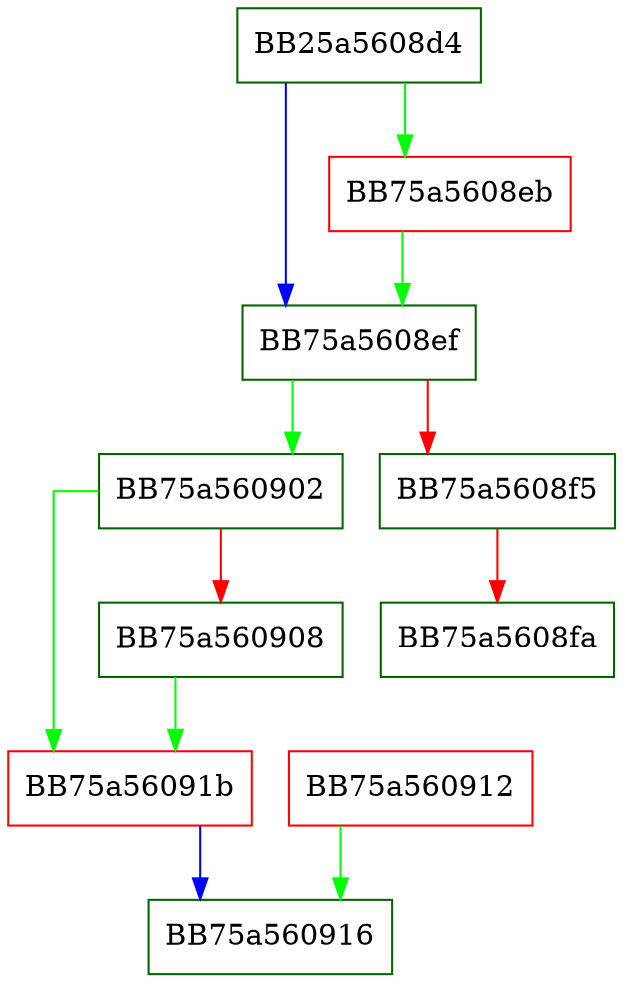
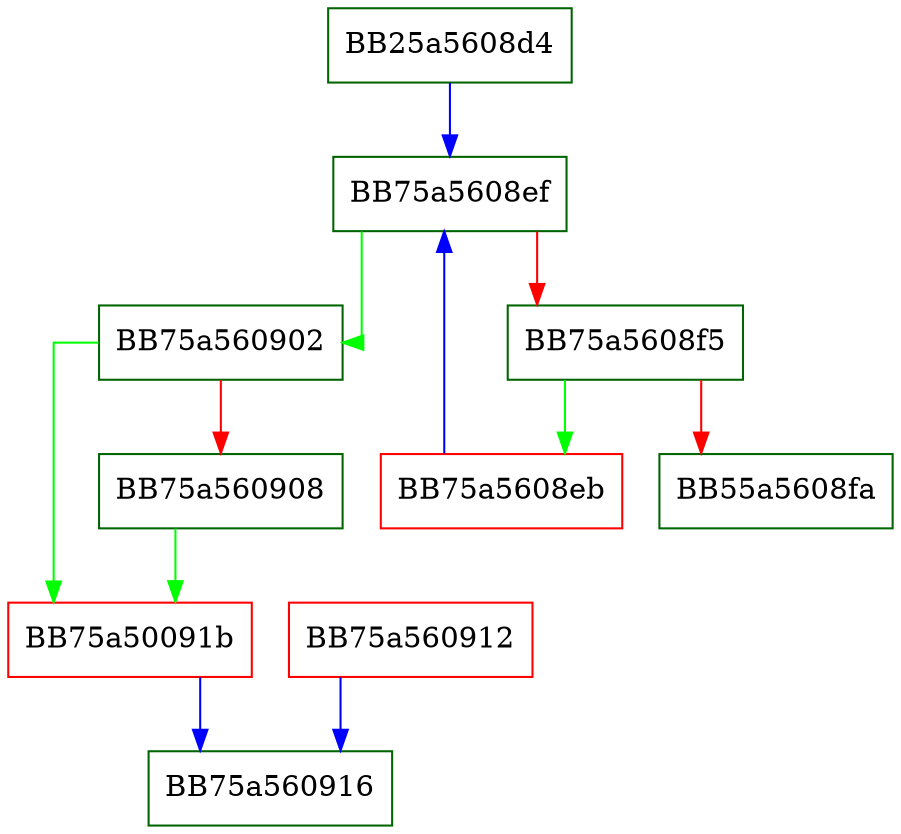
edge "BB25a5608d4" -> "BB75a5608eb": now "BB75a5608f5" -> "BB75a5608eb"
edge "BB75a5608eb" -> "BB75a5608ef": color green -> blue
node "BB75a5608fa": label "BB75a5608fa" -> "BB55a5608fa"
node "BB75a56091b": label "BB75a56091b" -> "BB75a50091b"
edge "BB75a560912" -> "BB75a560916": color green -> blue
